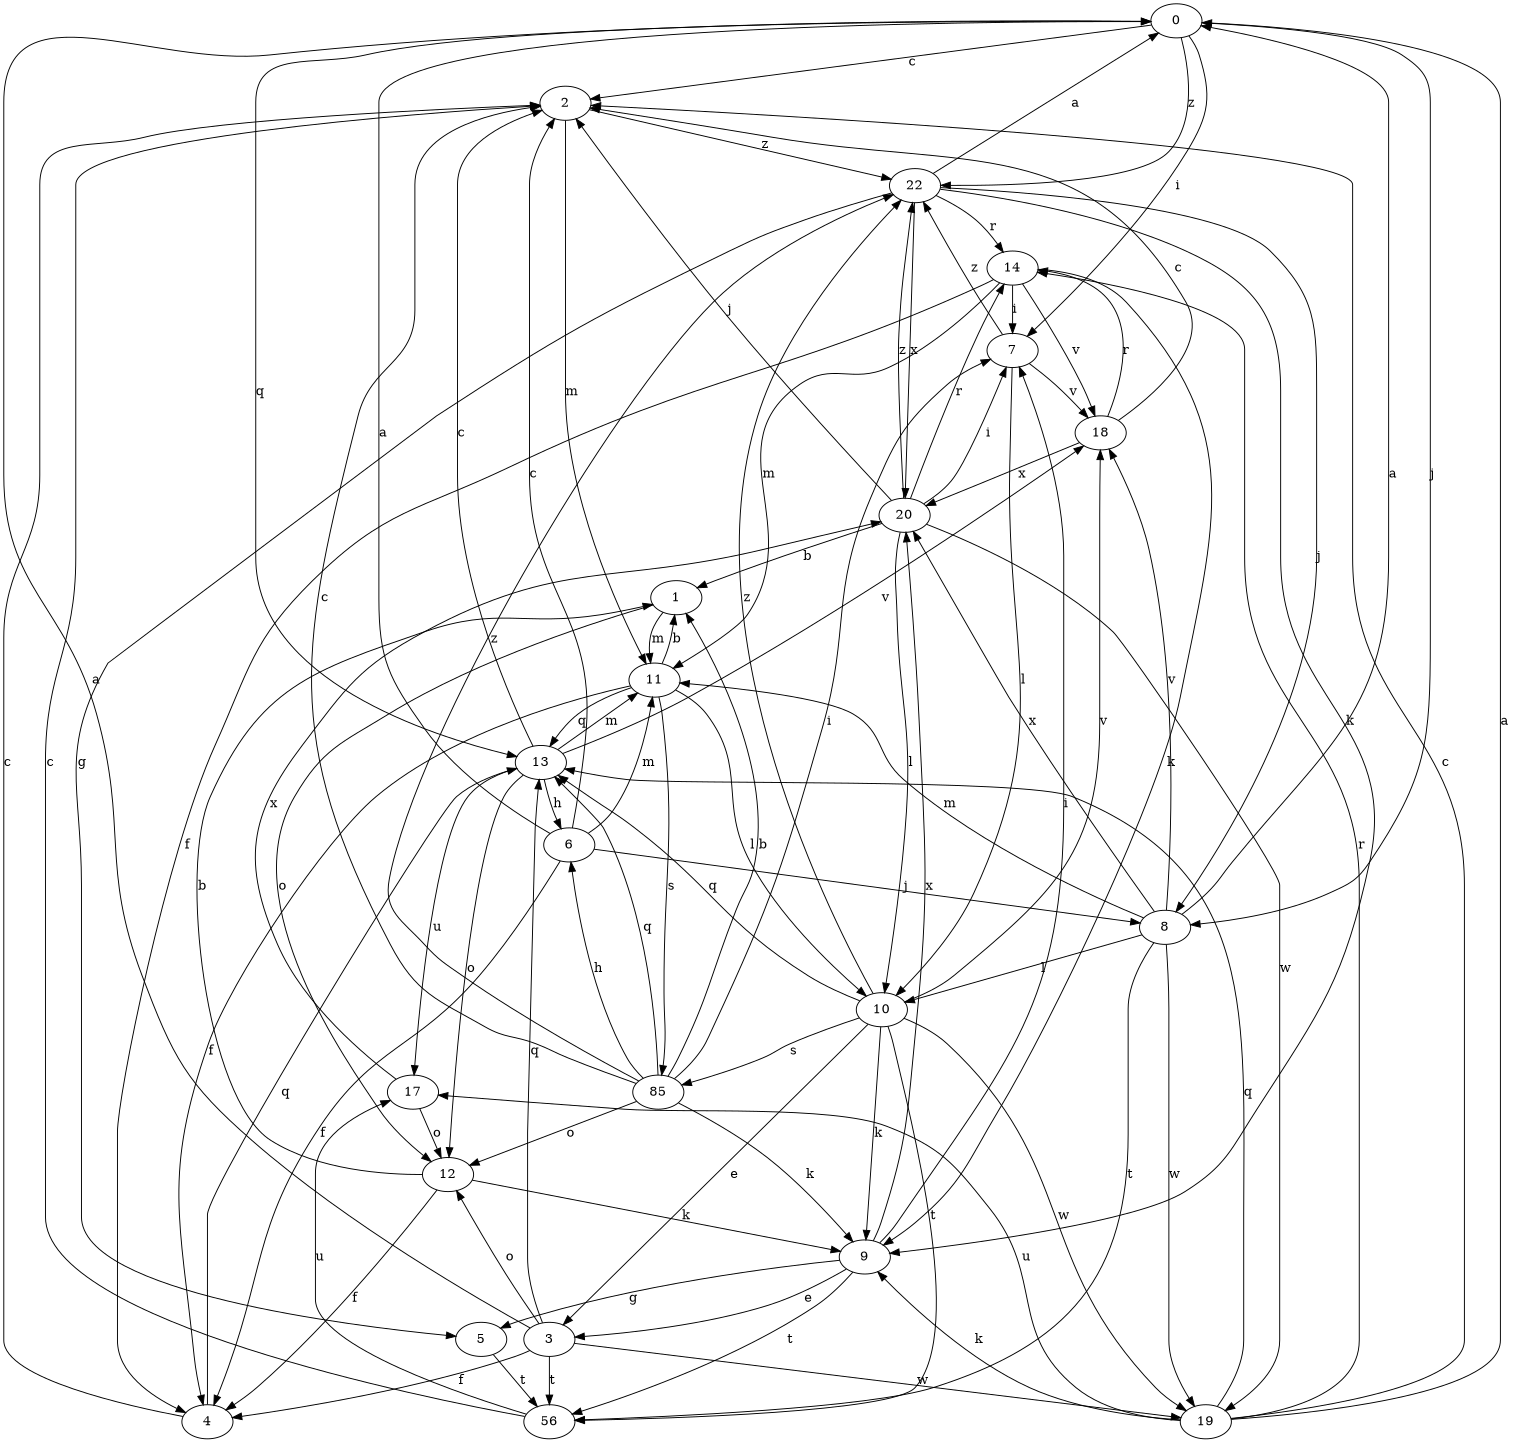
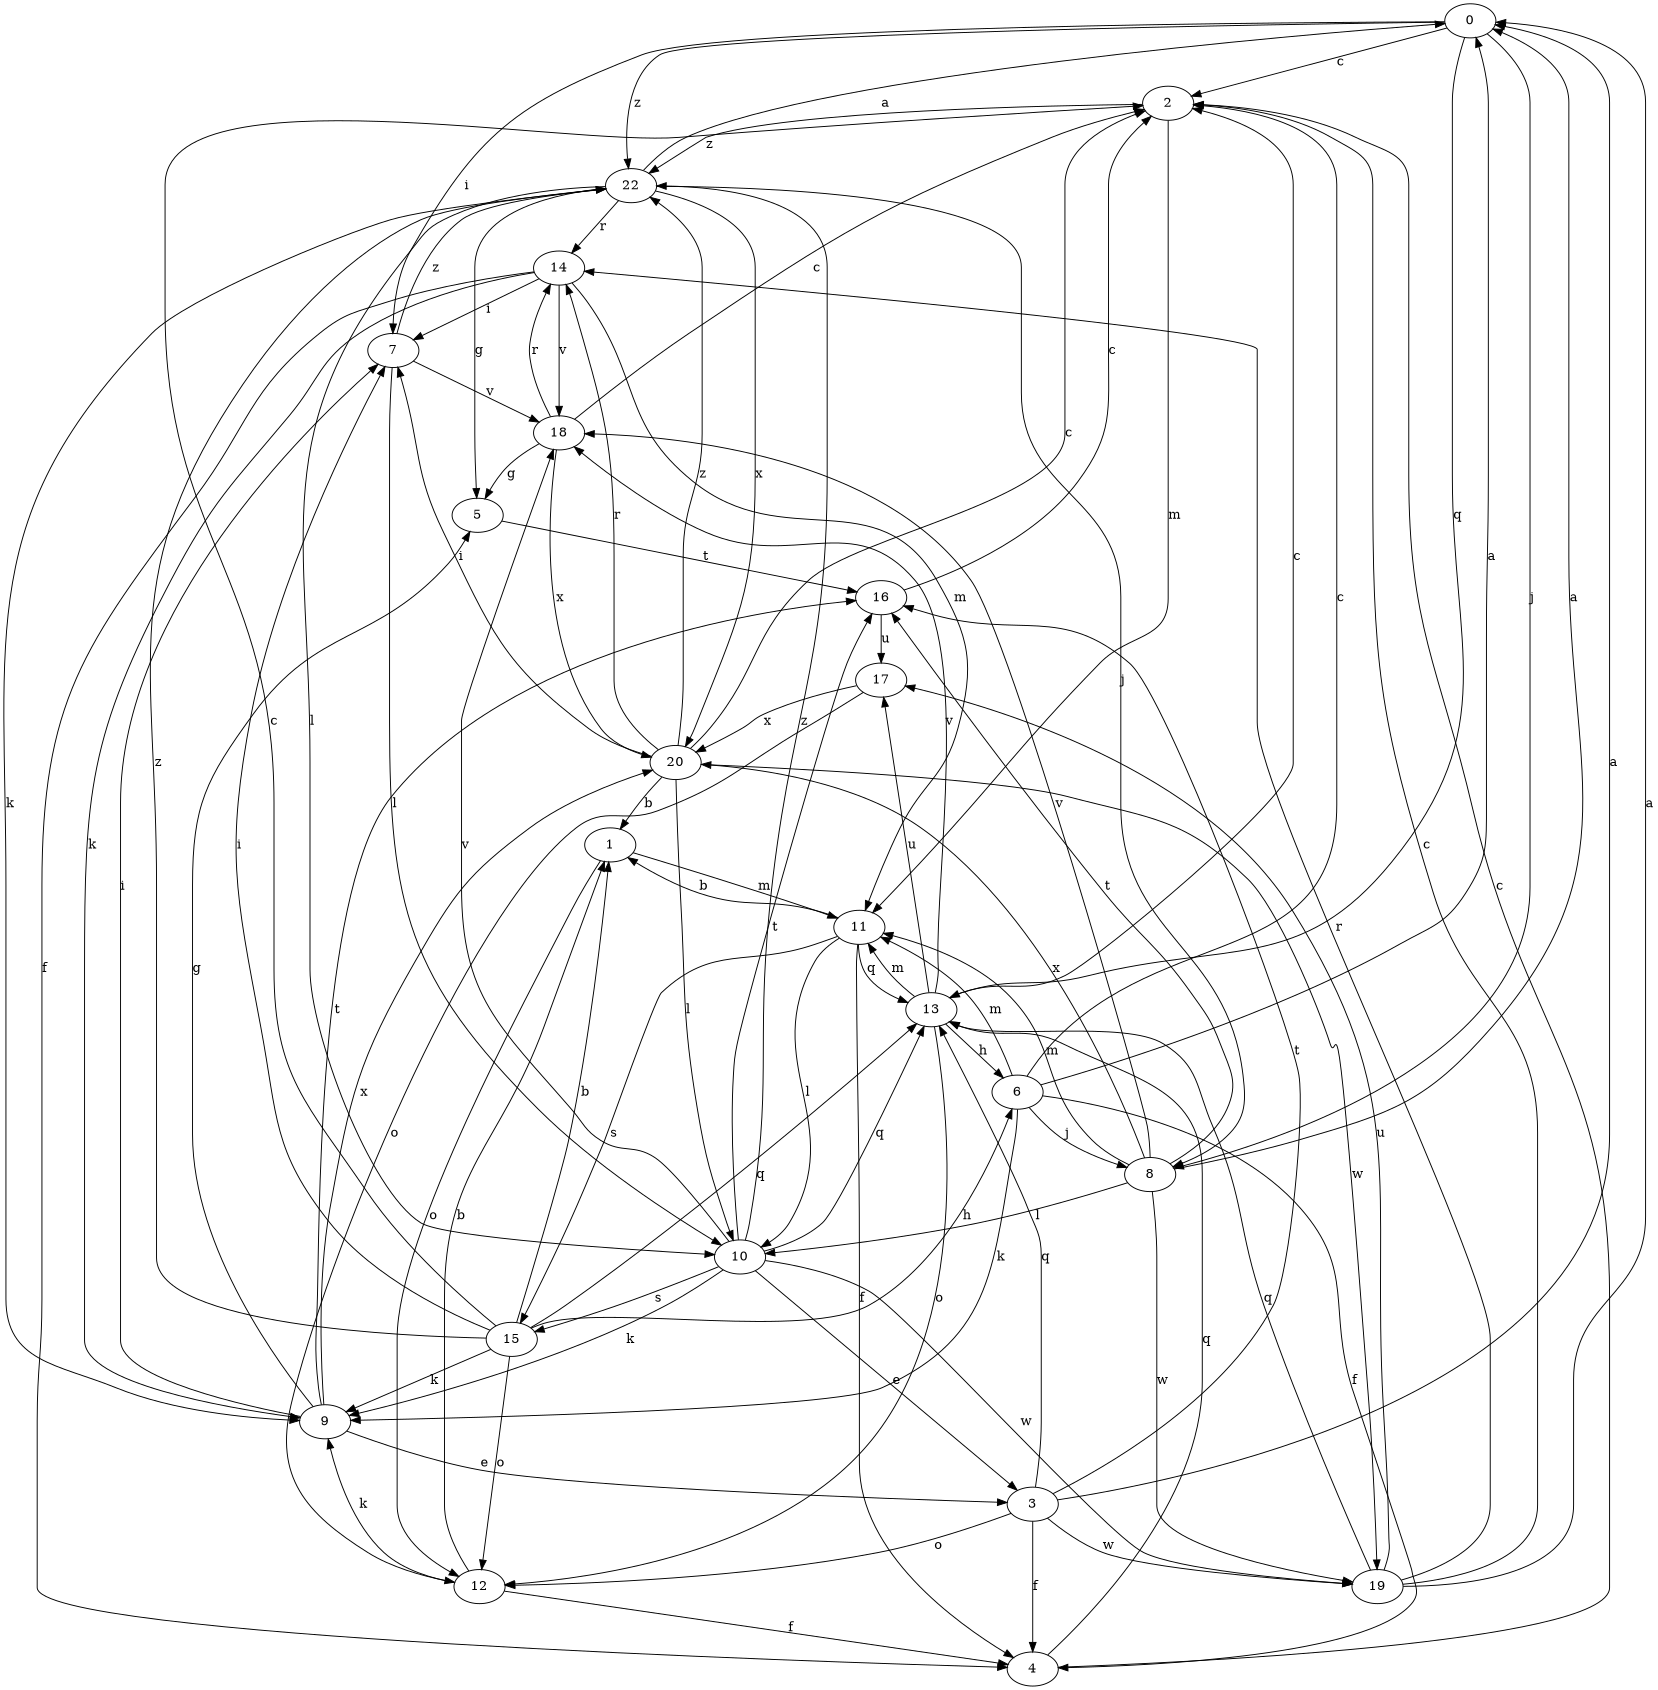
edge "20" -> "2": label "j" -> "c"
edge "18" -> "5": added, label "g"
edge "22" -> "10": added, label "l"
node "85": label "85" -> "15"
edge "19" -> "9": now "6" -> "9"
node "56": label "56" -> "16"
